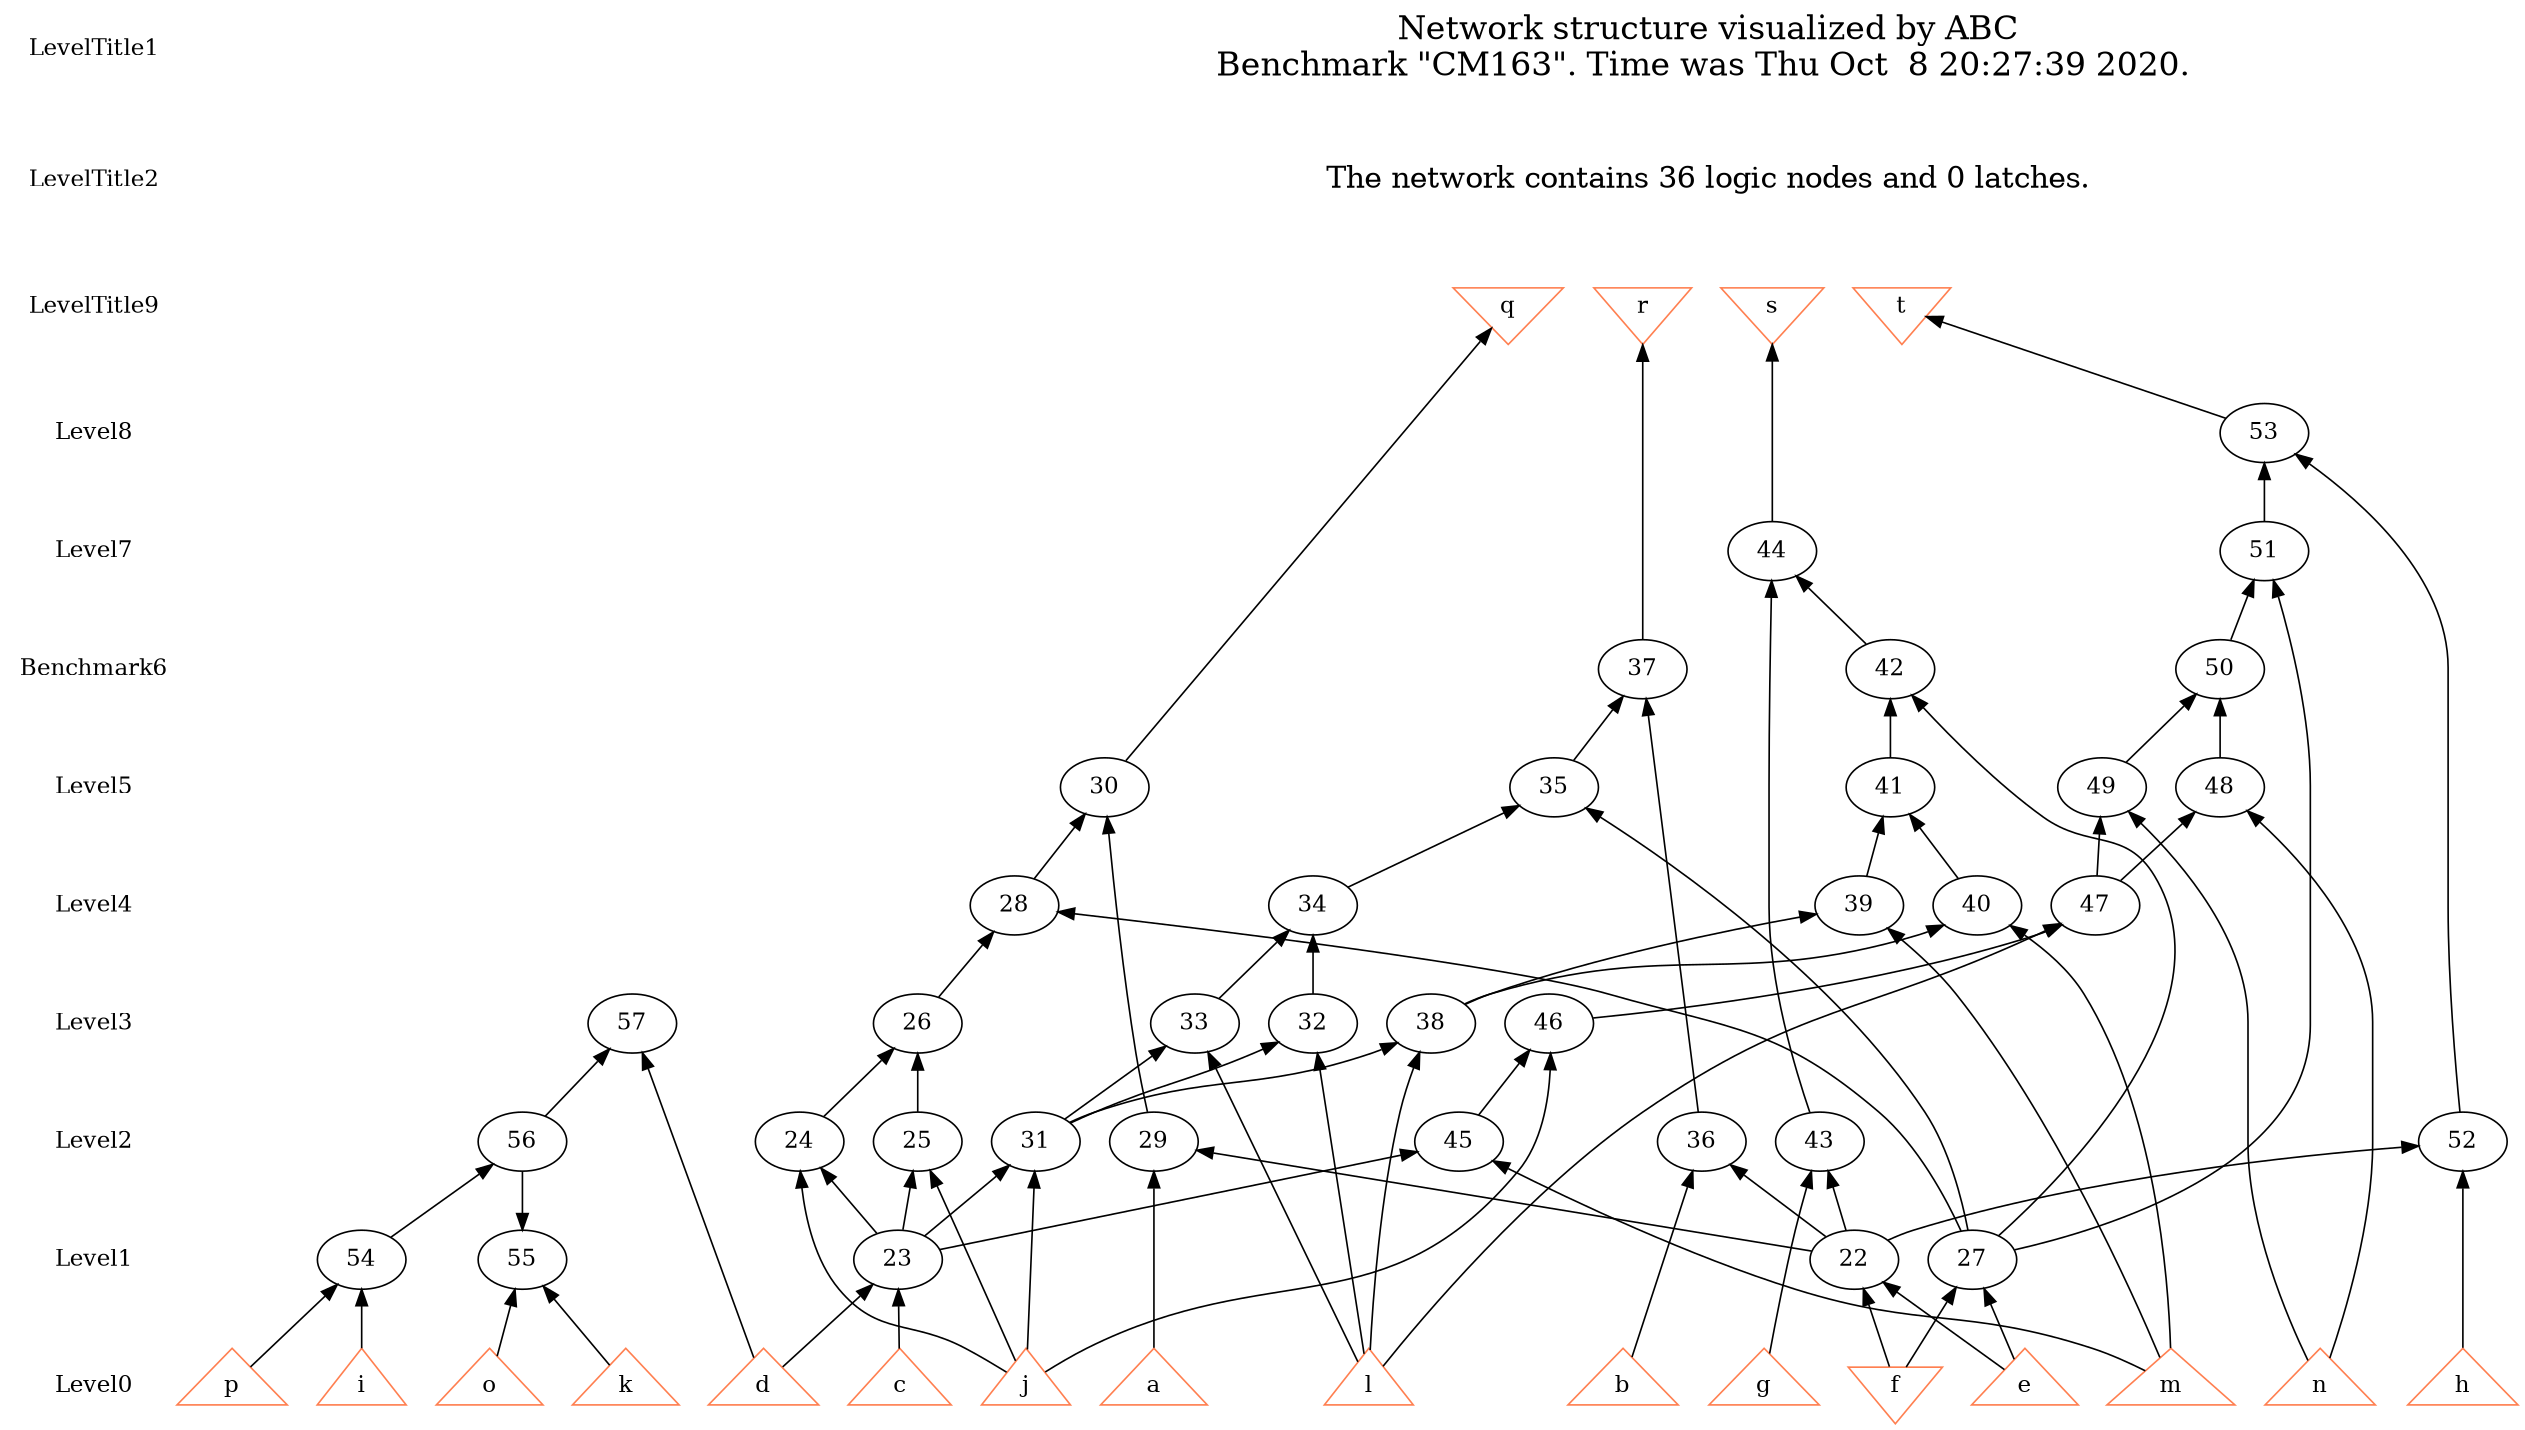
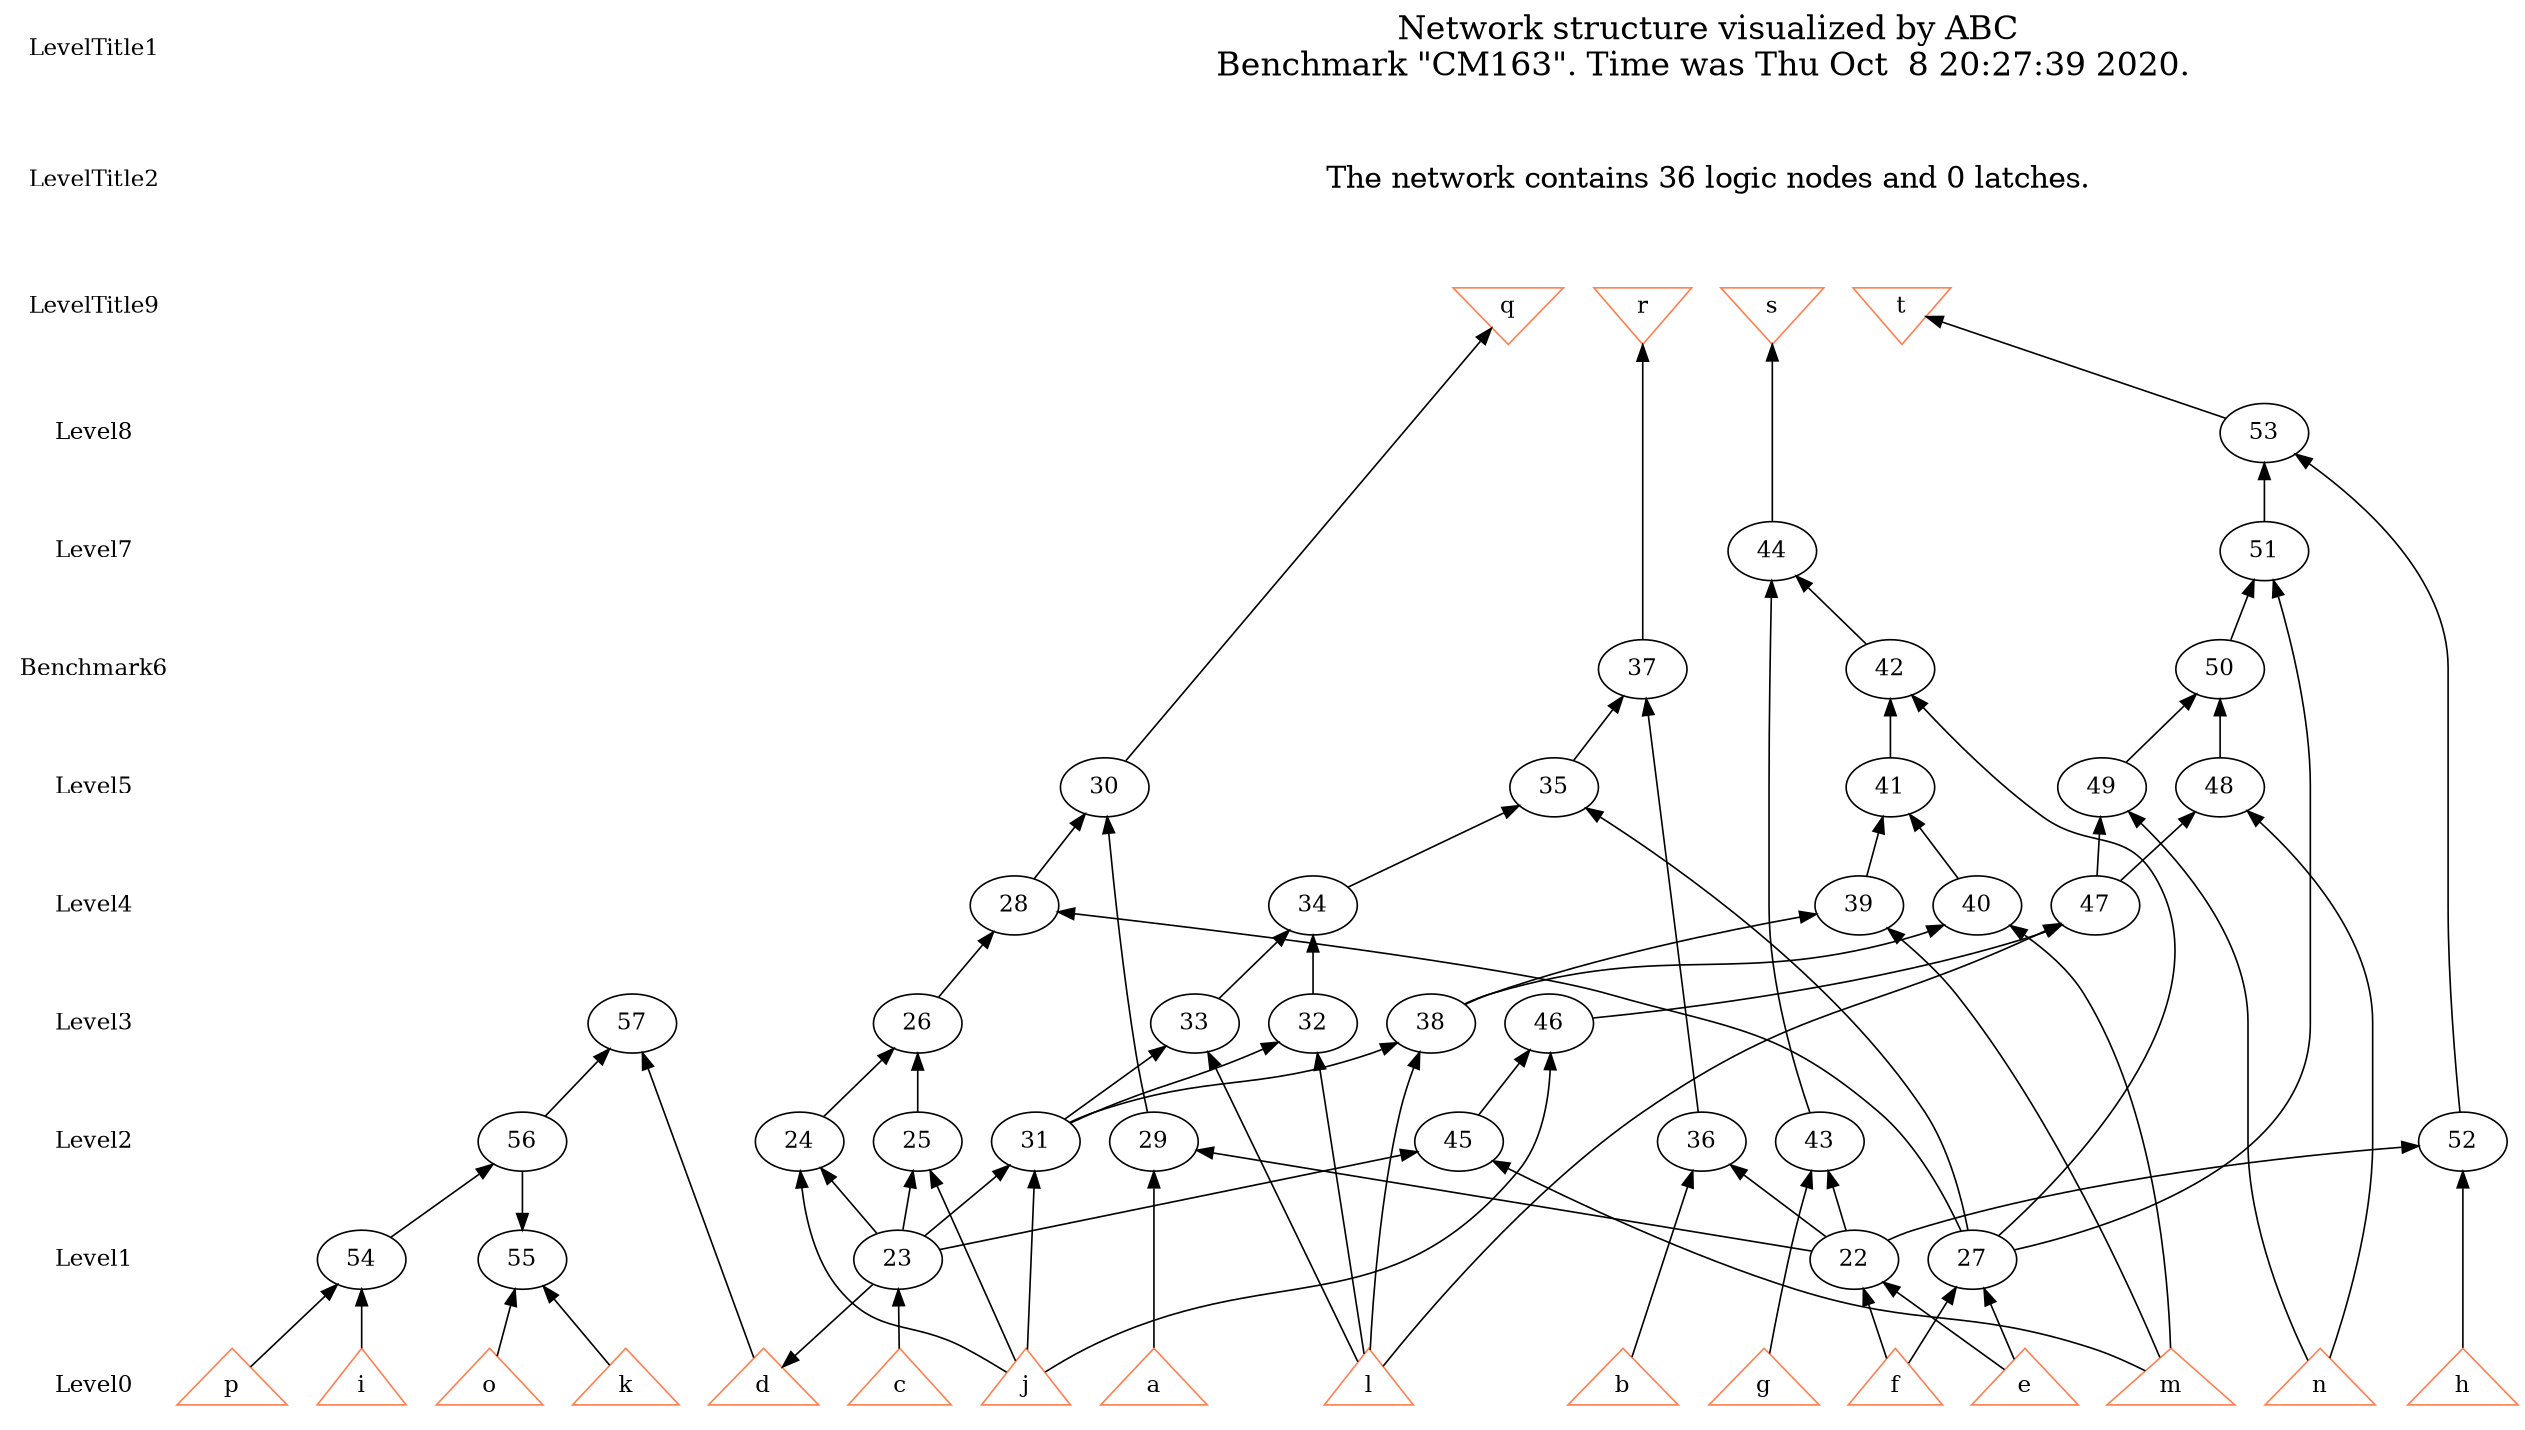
edge "d" -> "23": reversed
node "f": shape invtriangle -> triangle
